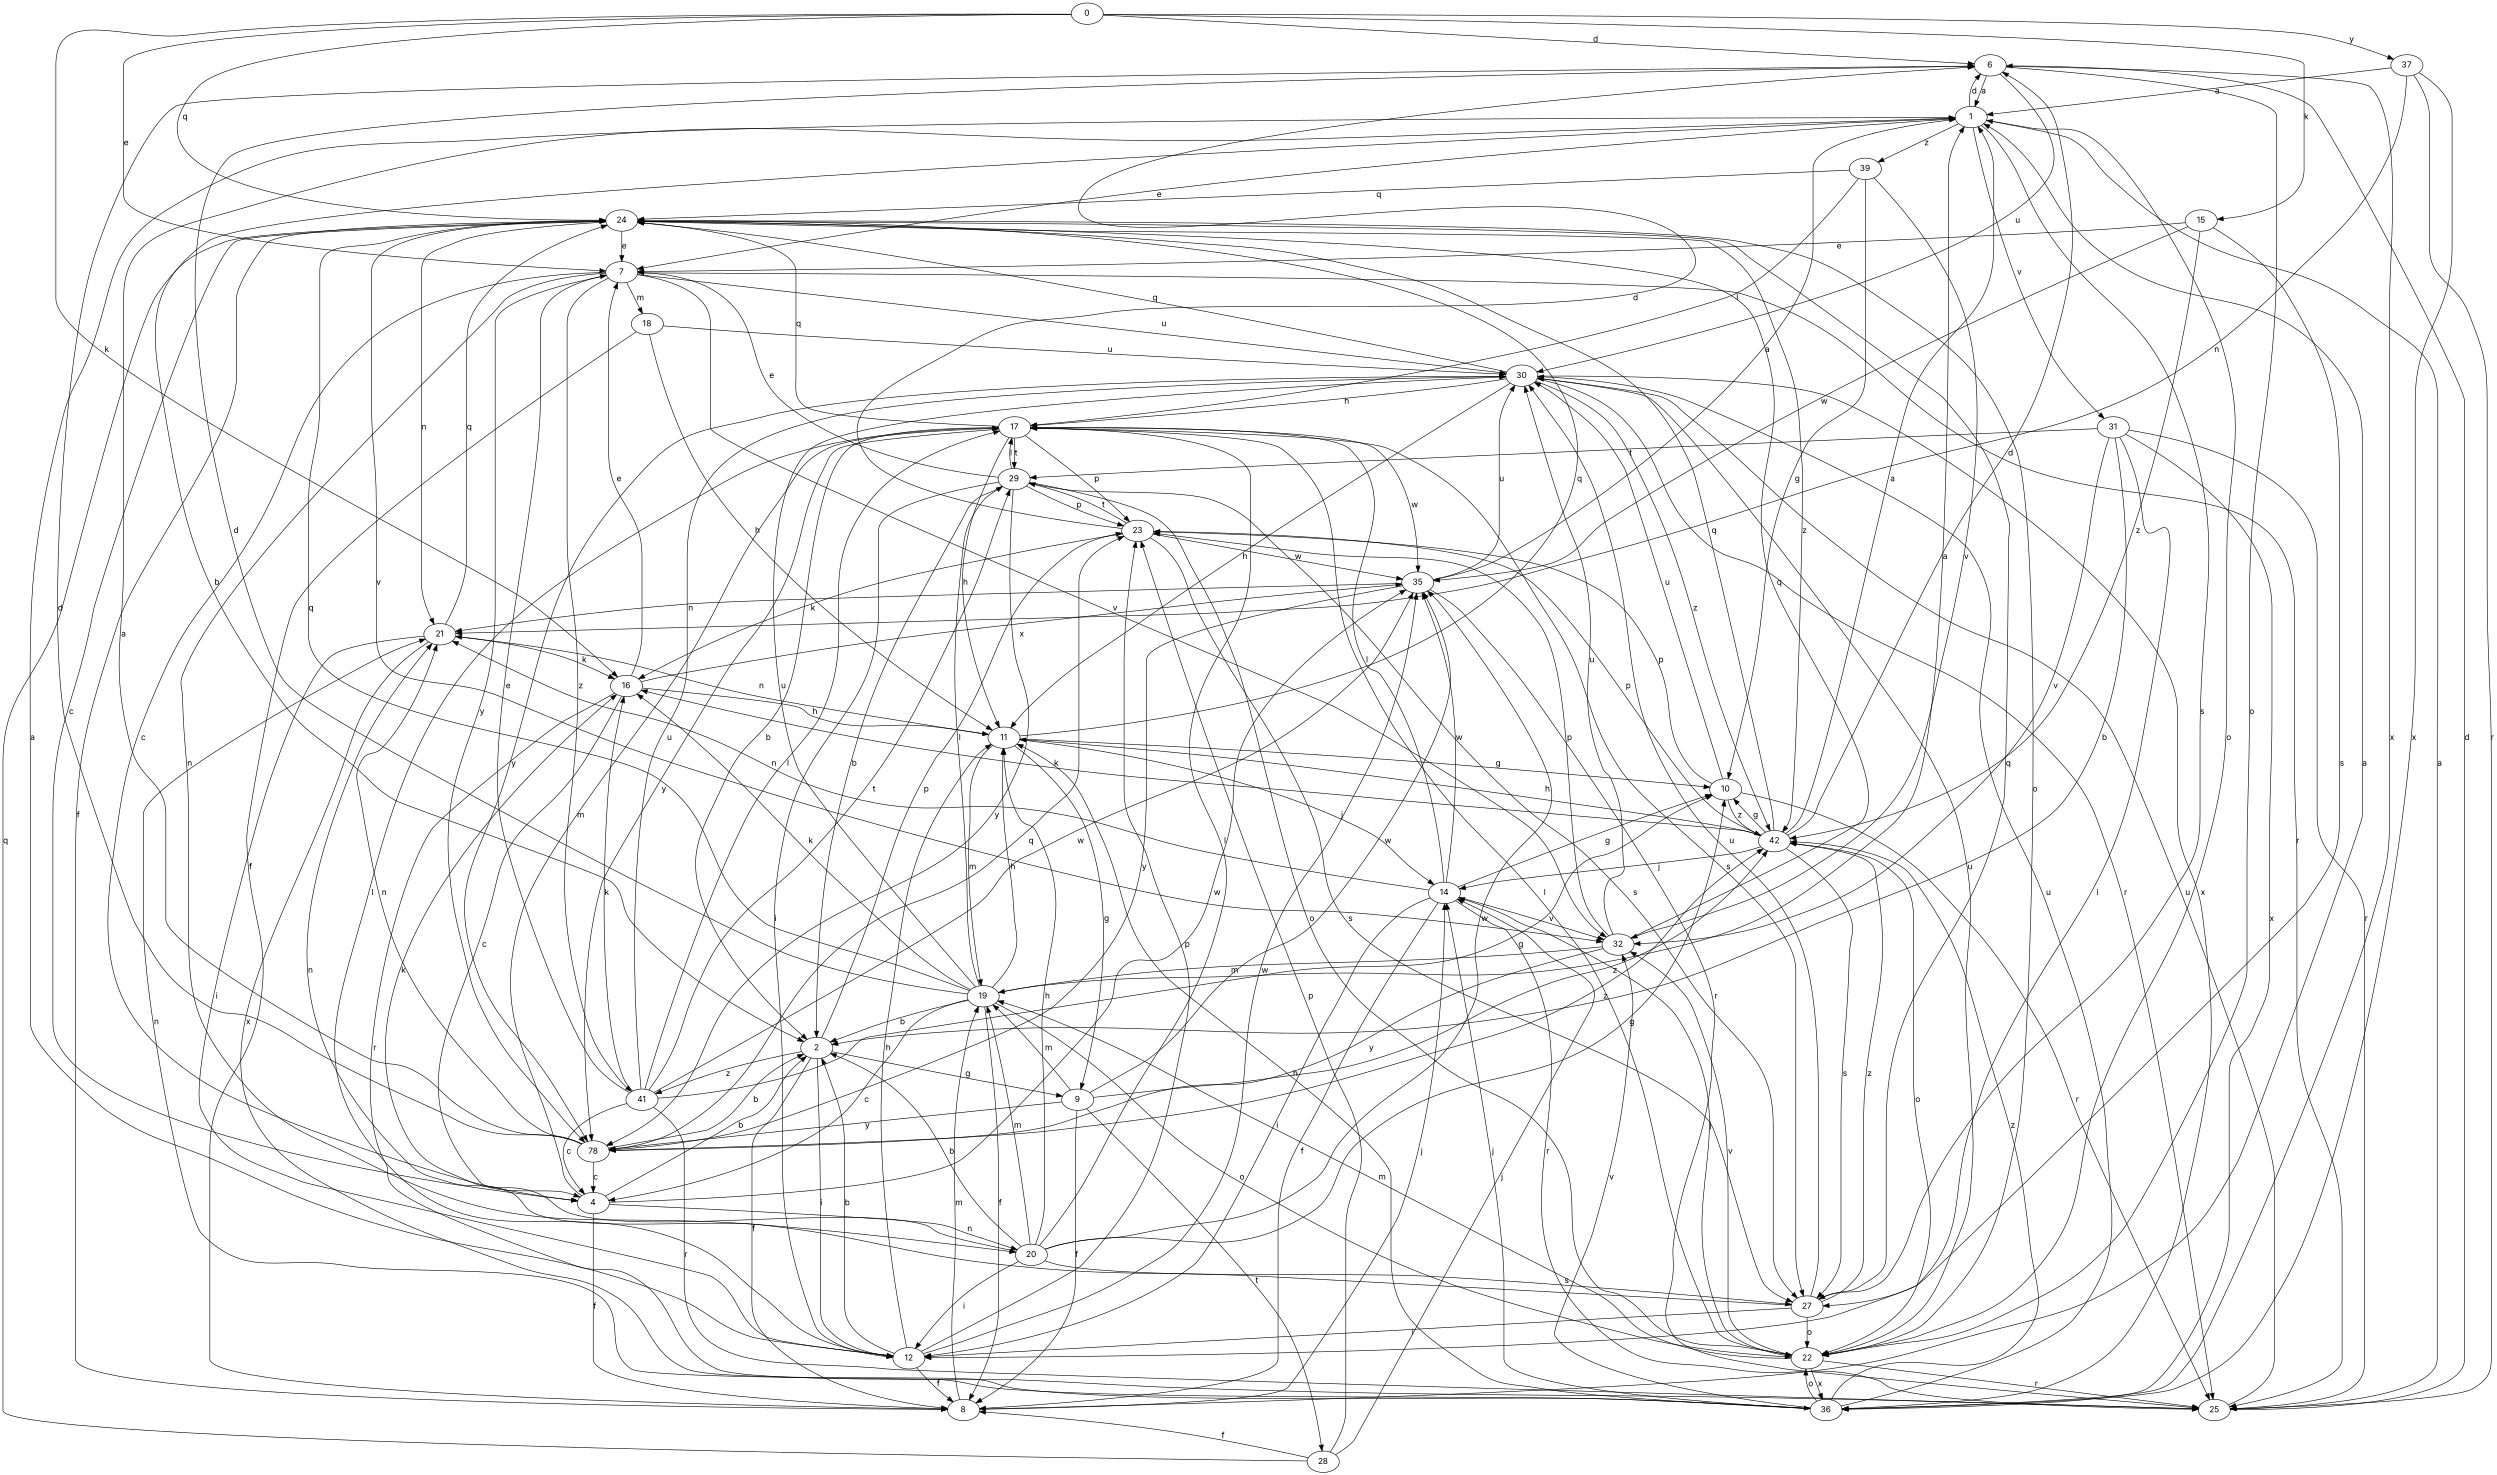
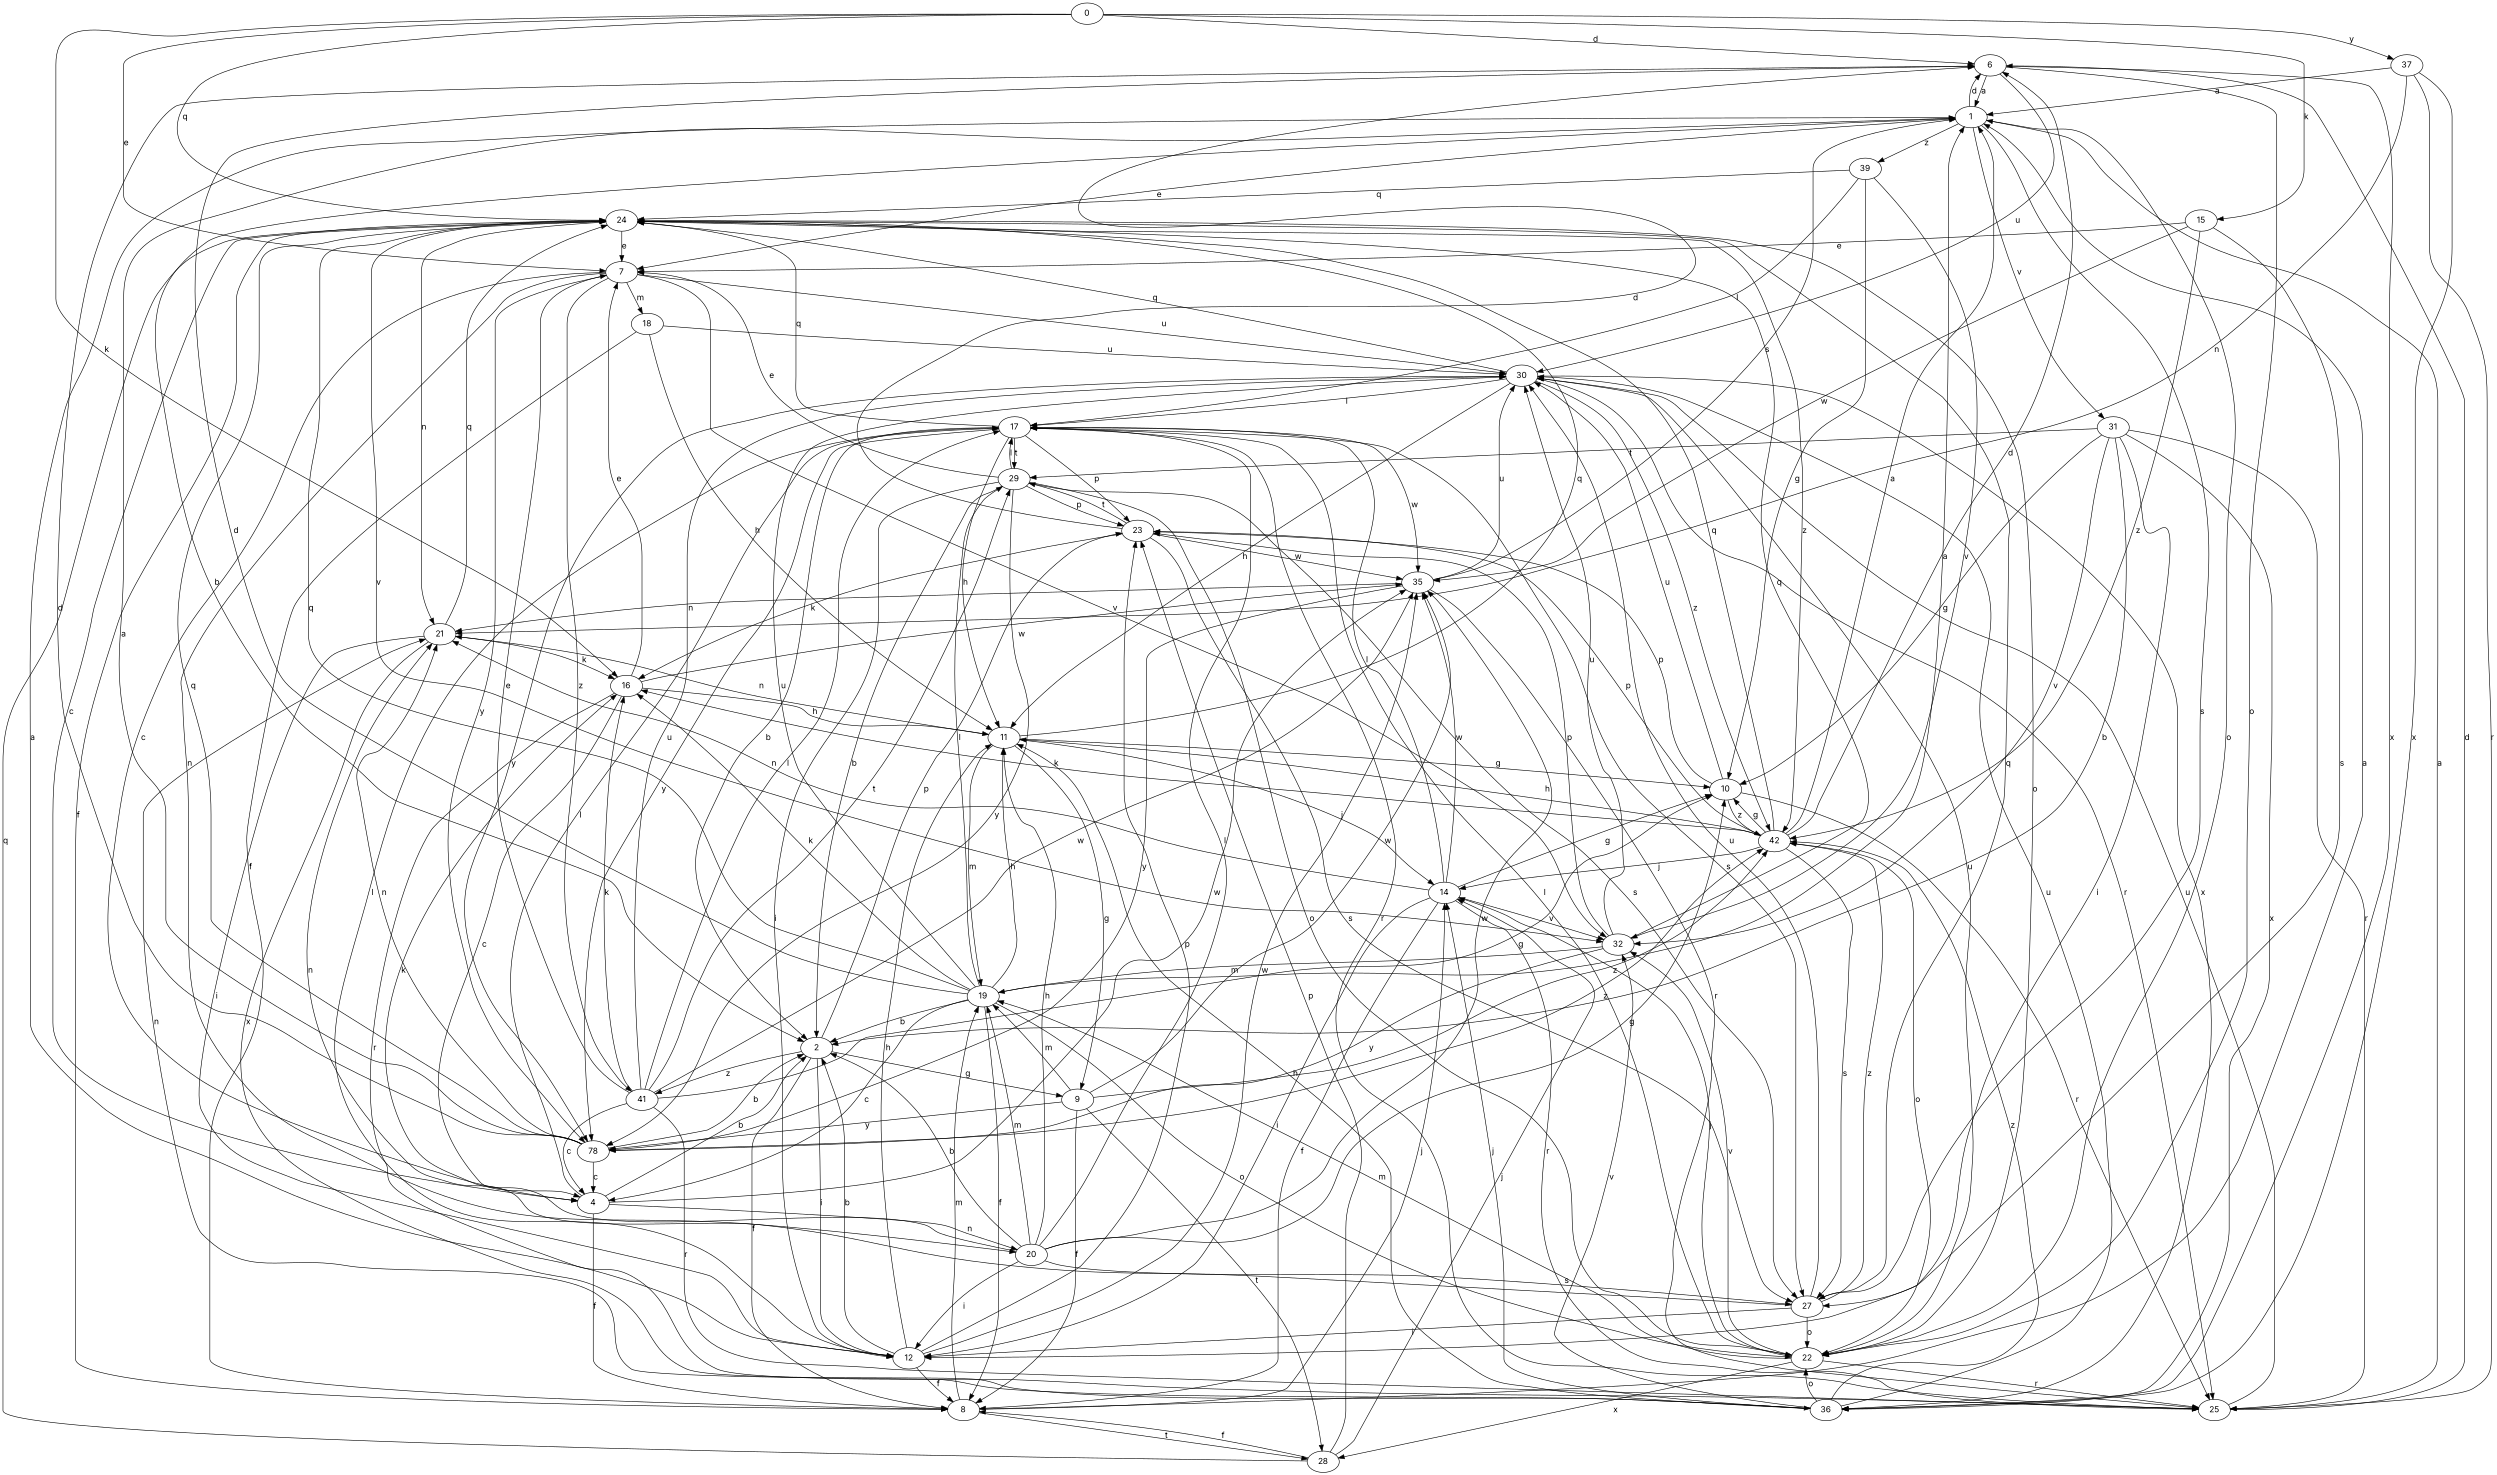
edge "35" -> "1": label "a" -> "s"
edge "30" -> "17": label "h" -> "l"
edge "7" -> "25": now "17" -> "25"
edge "31" -> "10": added, label "g"
edge "16" -> "35": label "x" -> "w"
edge "4" -> "17": label "m" -> "l"
edge "78" -> "23": now "78" -> "24"
edge "22" -> "36": now "22" -> "28"
edge "8" -> "28": added, label "t"
